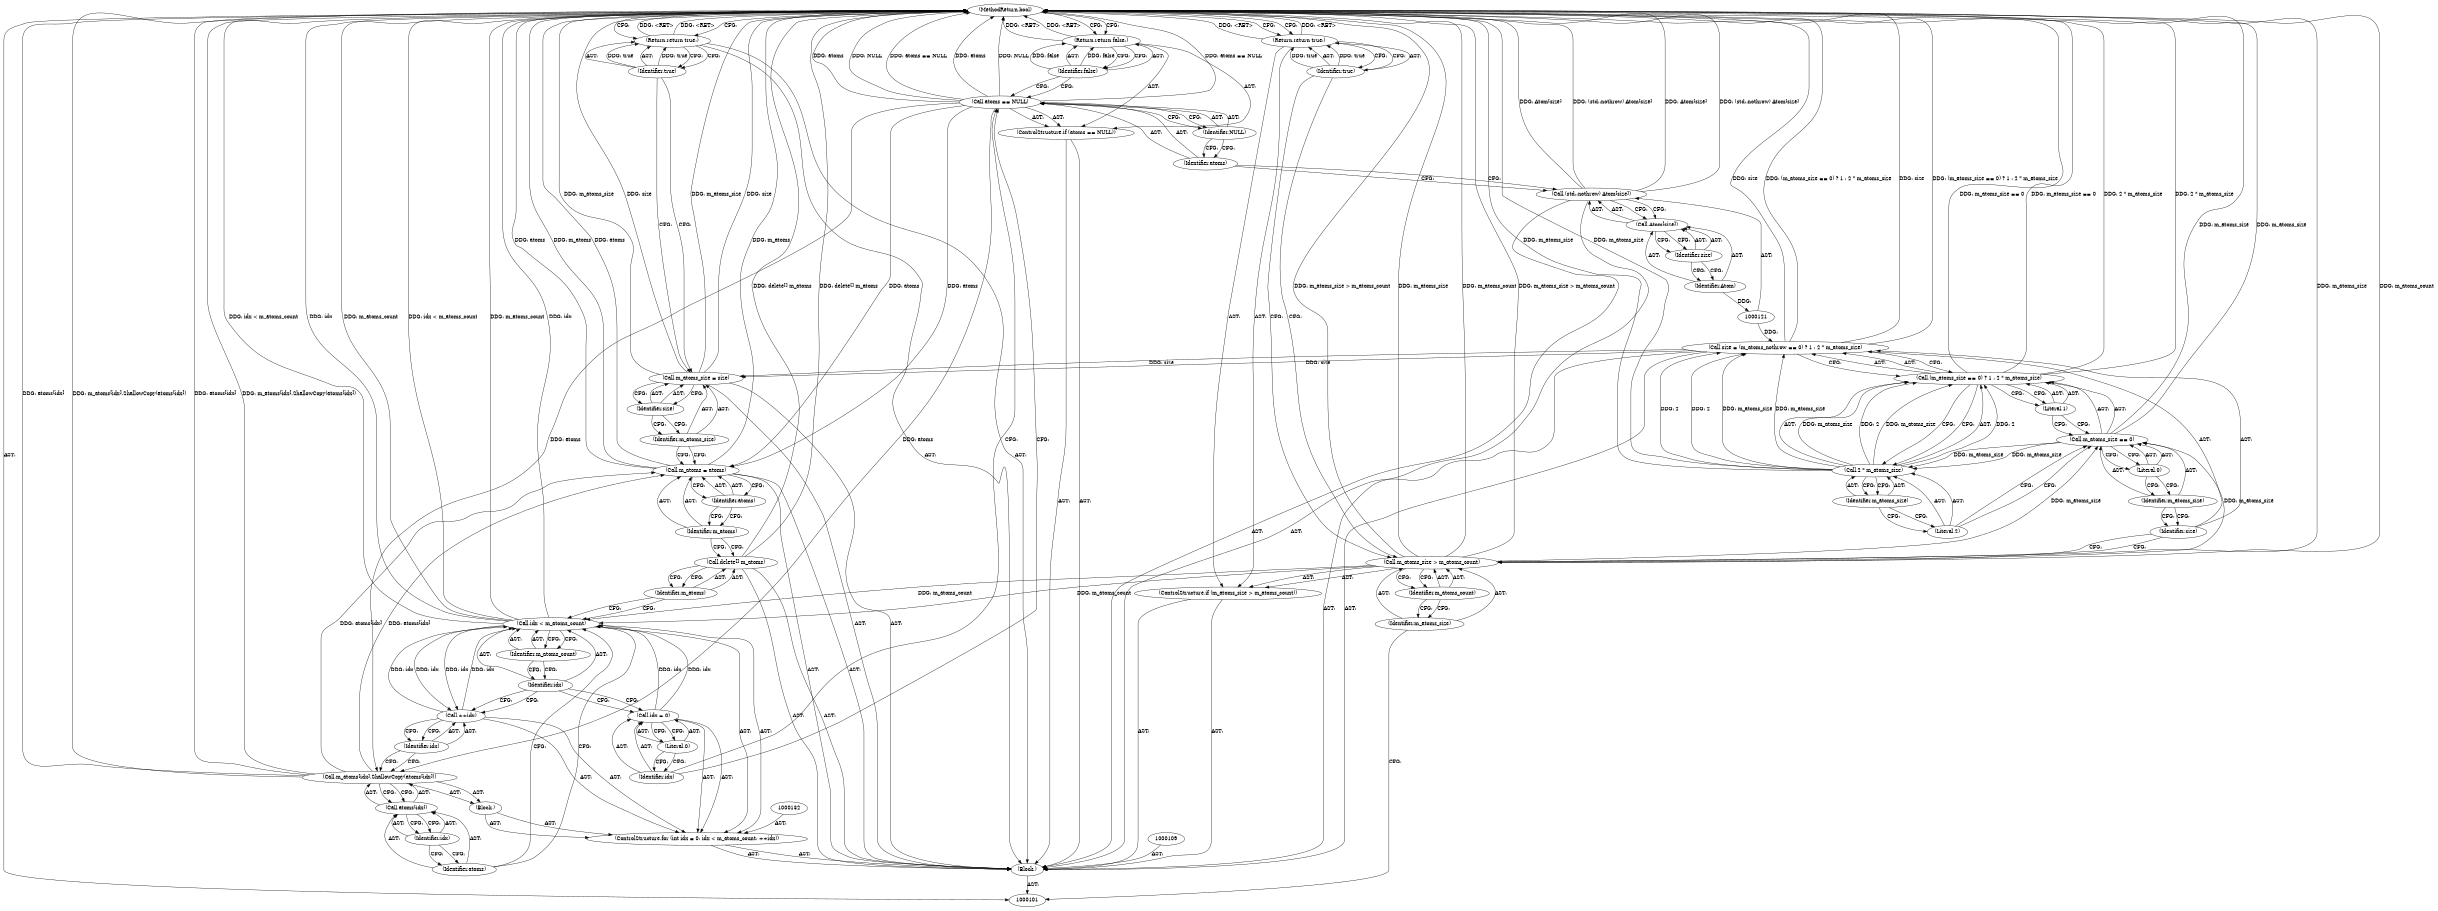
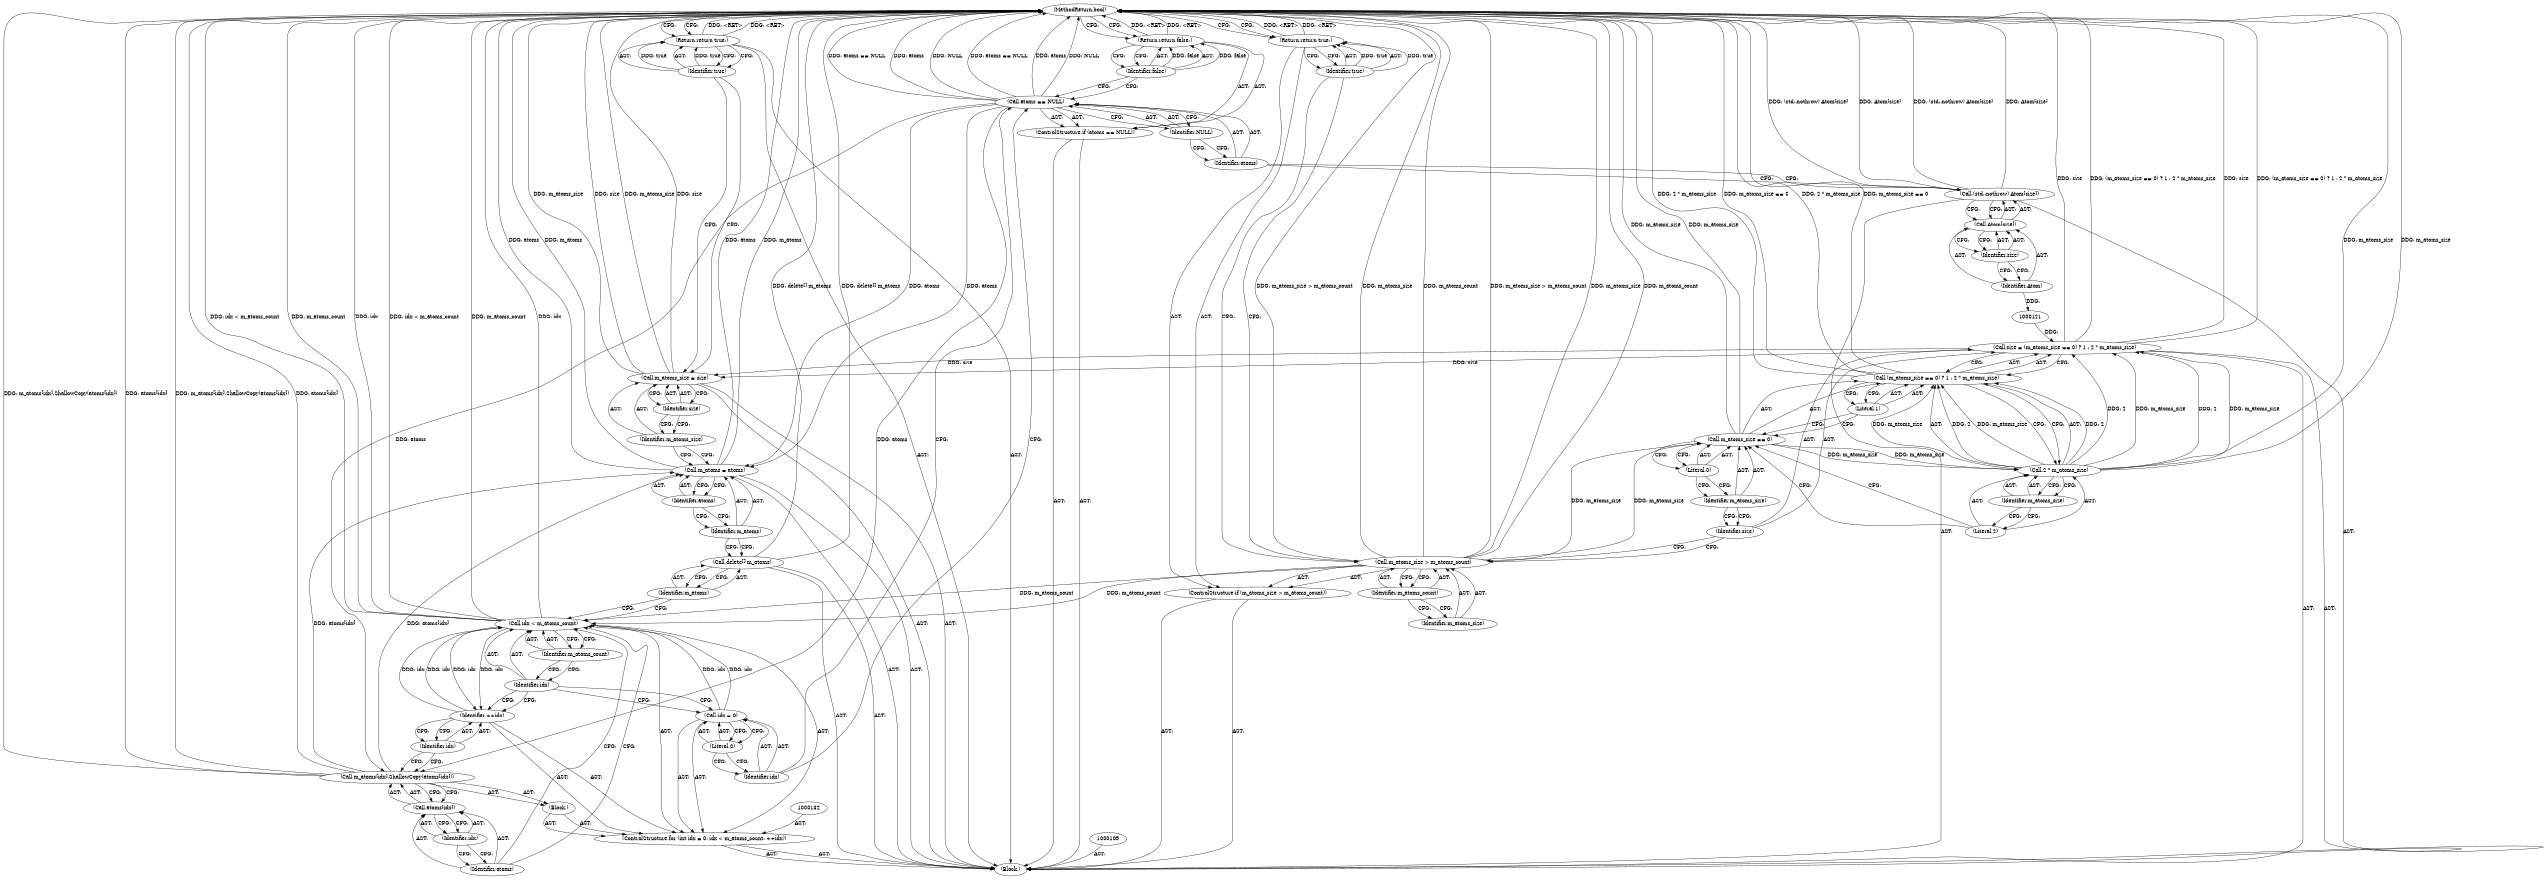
edge "1000121" -> "(Call,(std::nothrow) Atom[size])": removed, label "AST:"
node "(Call,size = (m_atoms_nothrow == 0) ? 1 : 2 * m_atoms_size)": label "(Call,size = (m_atoms_nothrow == 0) ? 1 : 2 * m_atoms_size)" -> "(Call,size = (m_atoms_size == 0) ? 1 : 2 * m_atoms_size)"
node "(Call,++idx)": label "(Call,++idx)" -> "(Identifier,++idx)"
node "1000101": removed
